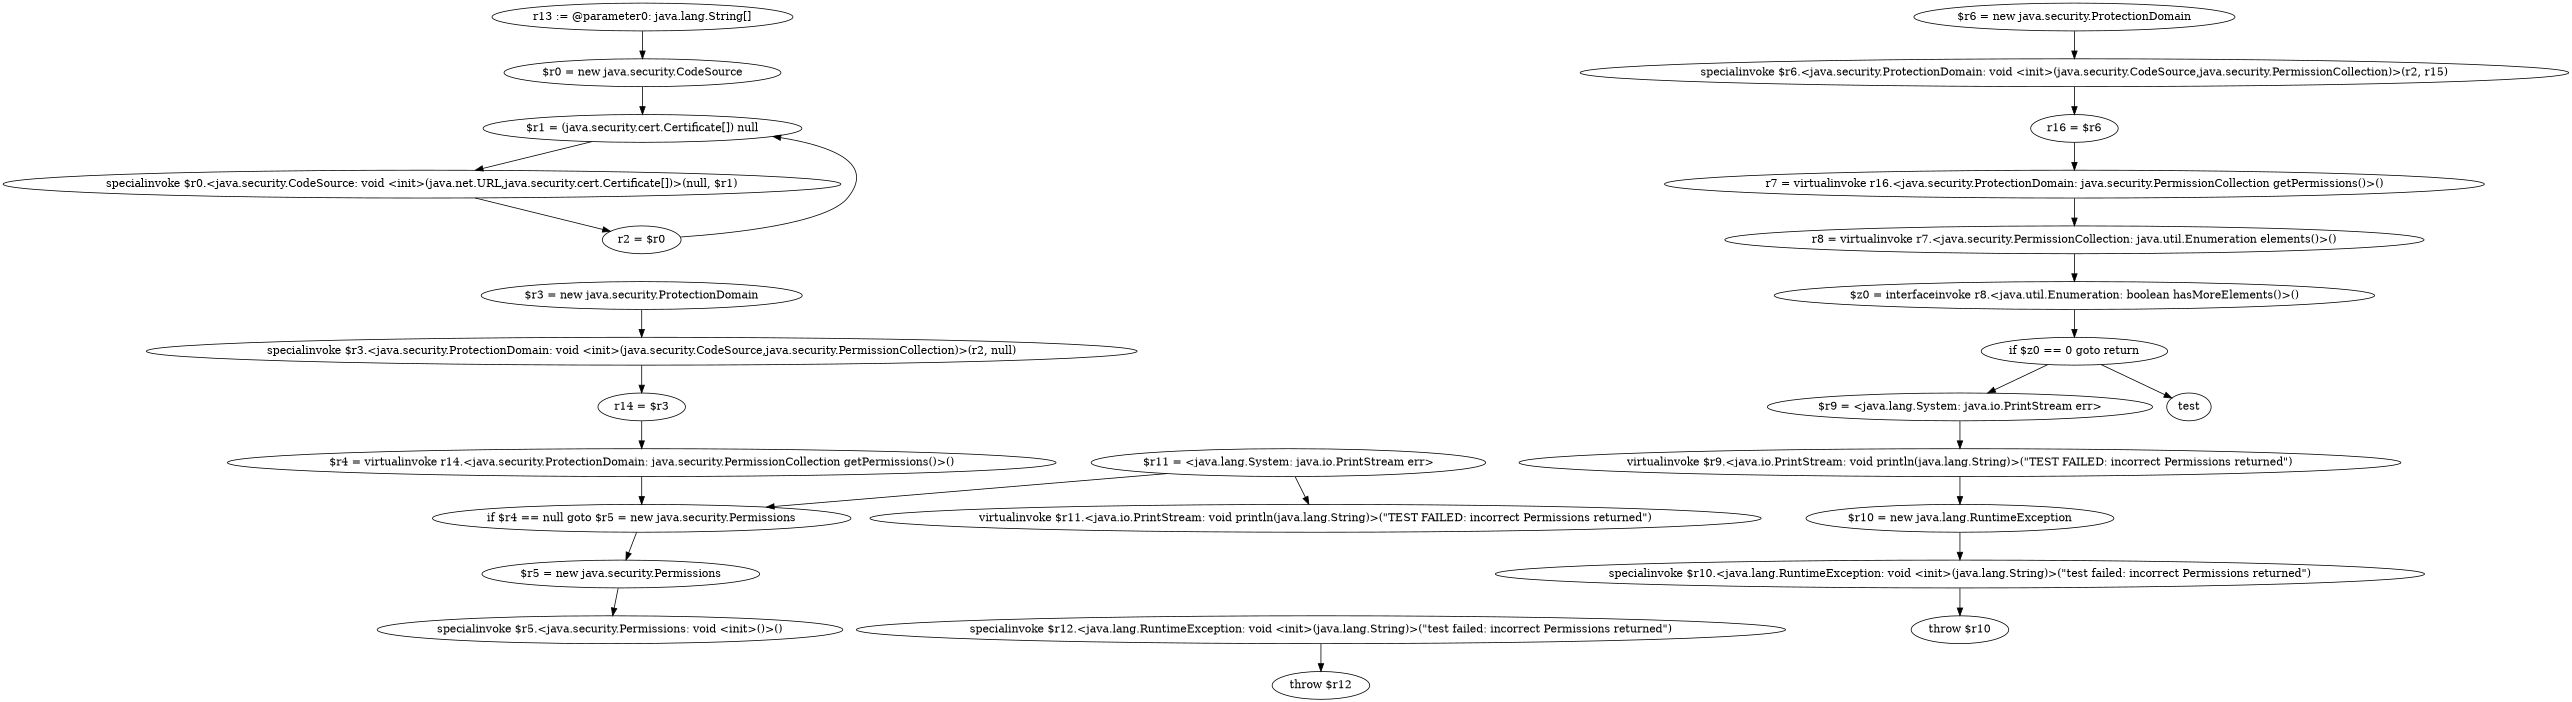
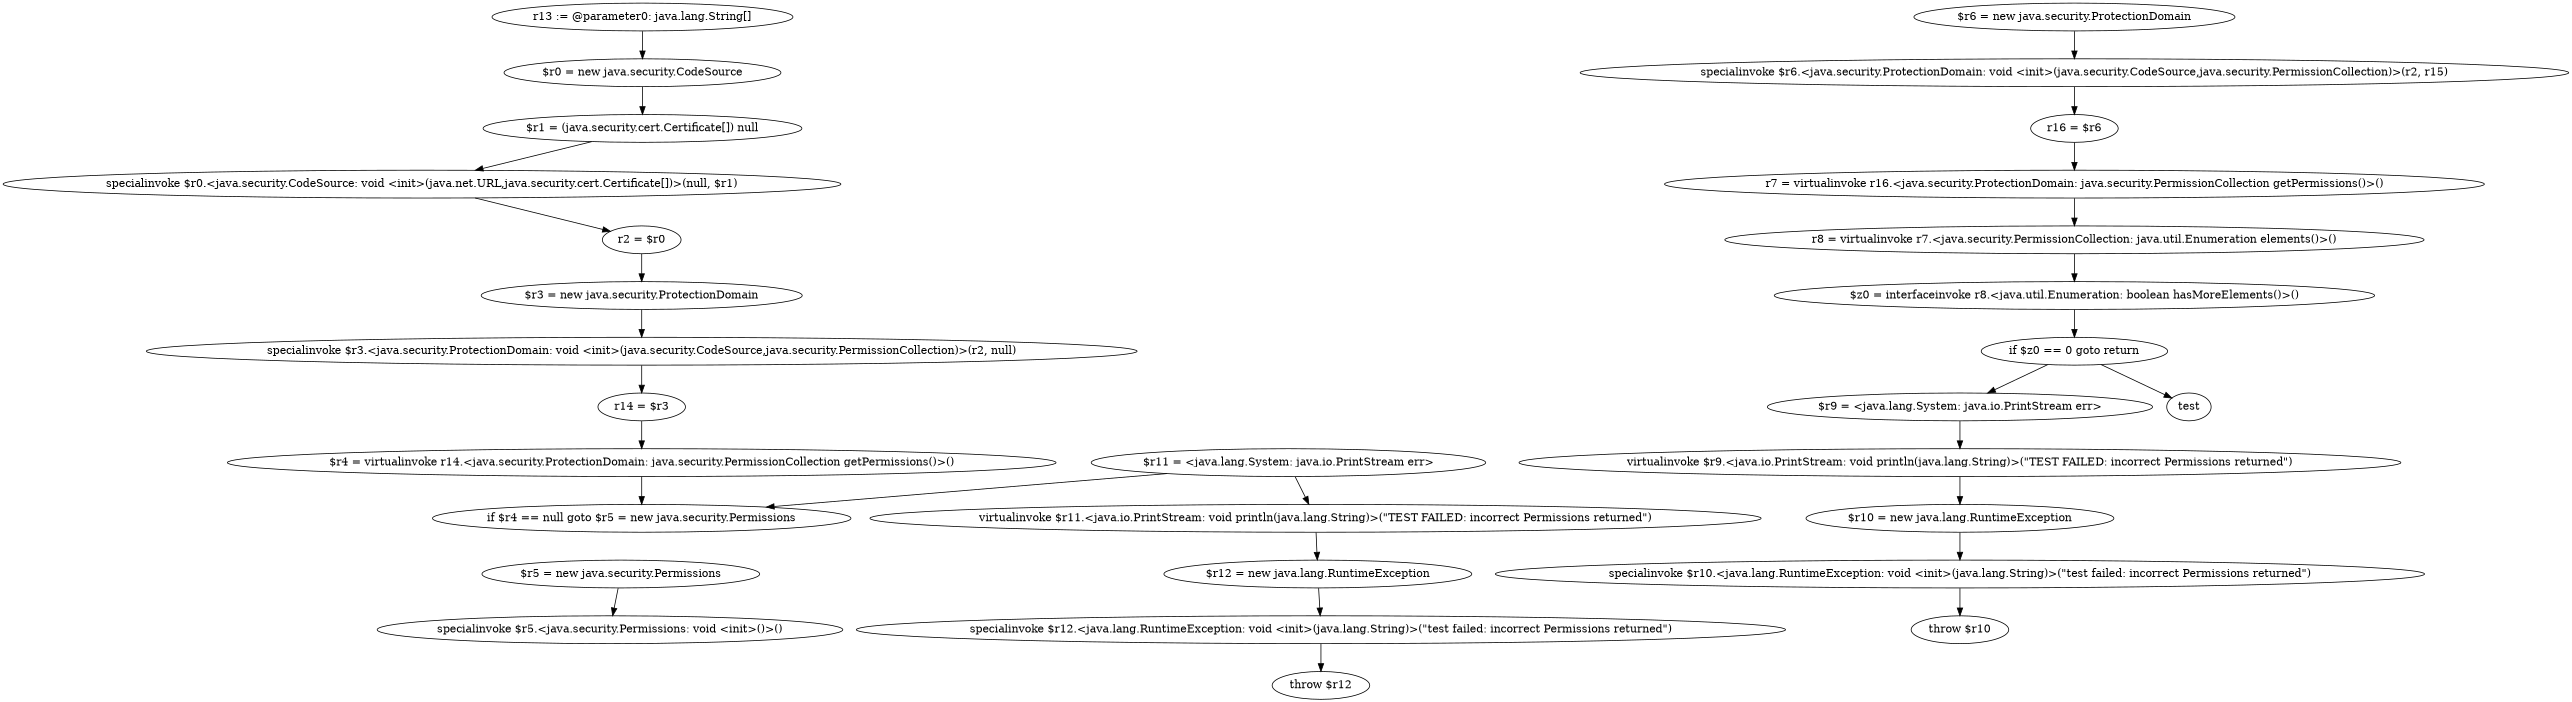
edge "r2 = $r0" -> "$r1 = (java.security.cert.Certificate[]) null": now "r2 = $r0" -> "$r3 = new java.security.ProtectionDomain"
edge "if $r4 == null goto $r5 = new java.security.Permissions" -> "$r5 = new java.security.Permissions": removed
node "$r12 = new java.lang.RuntimeException": added
